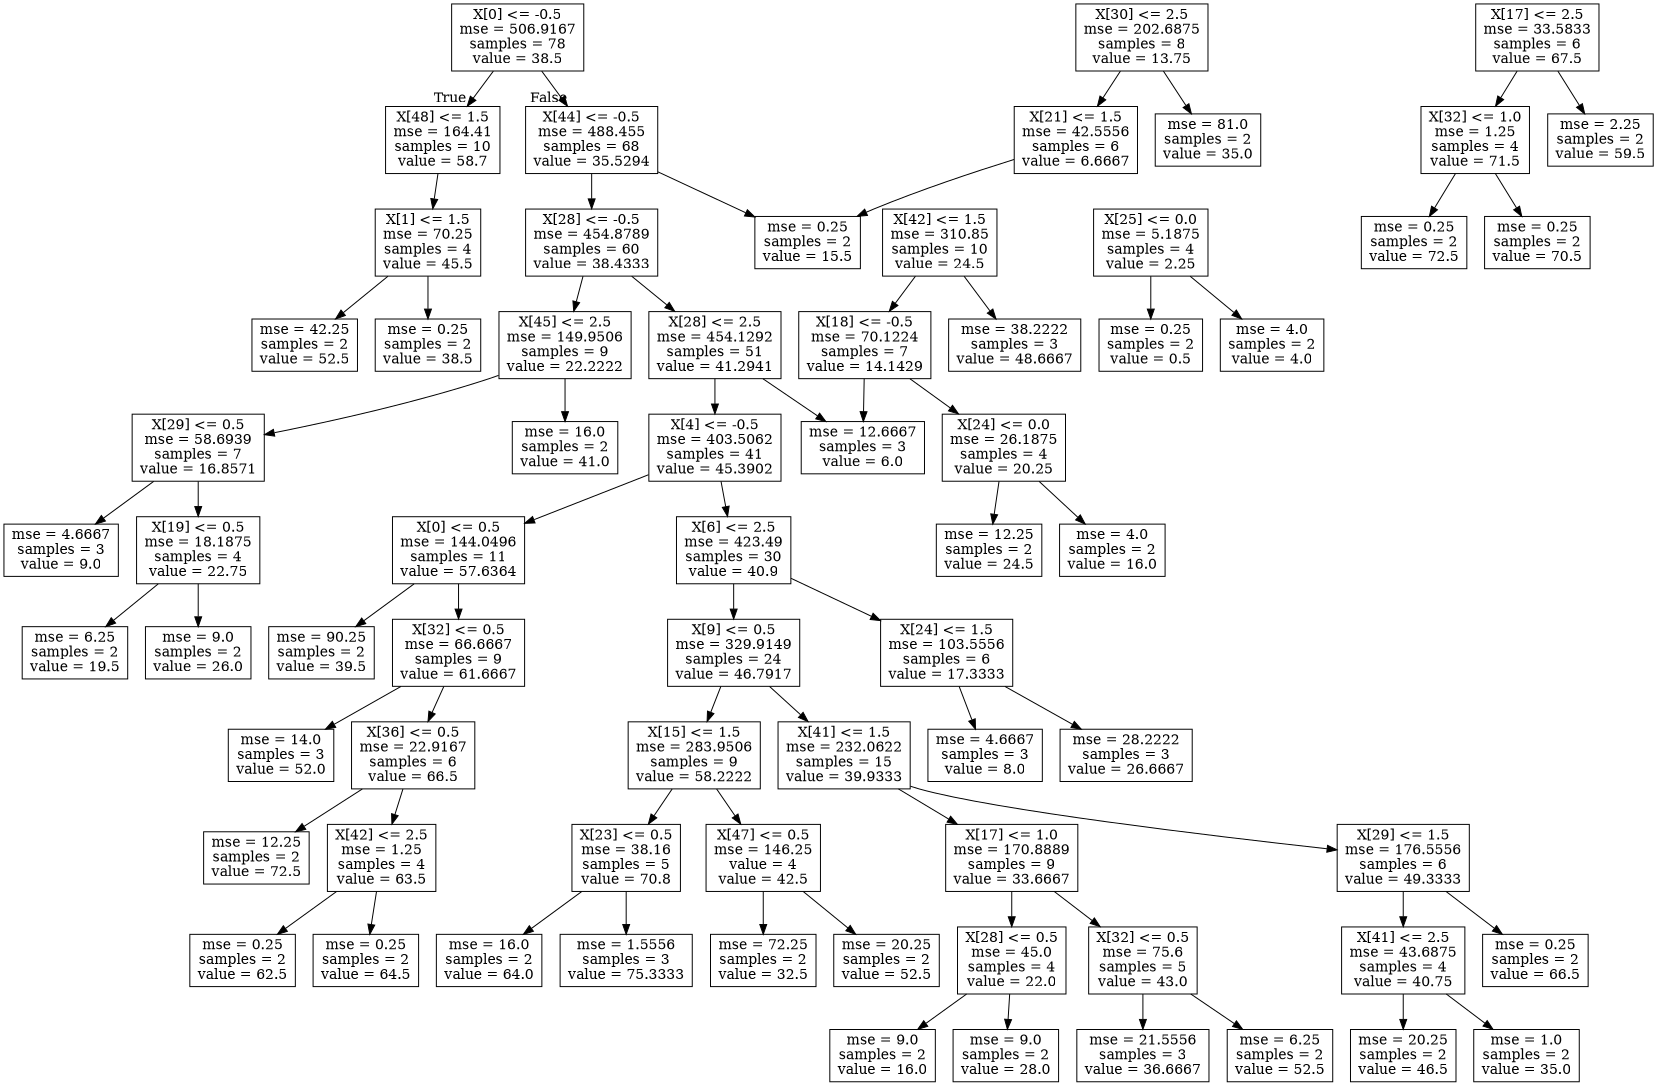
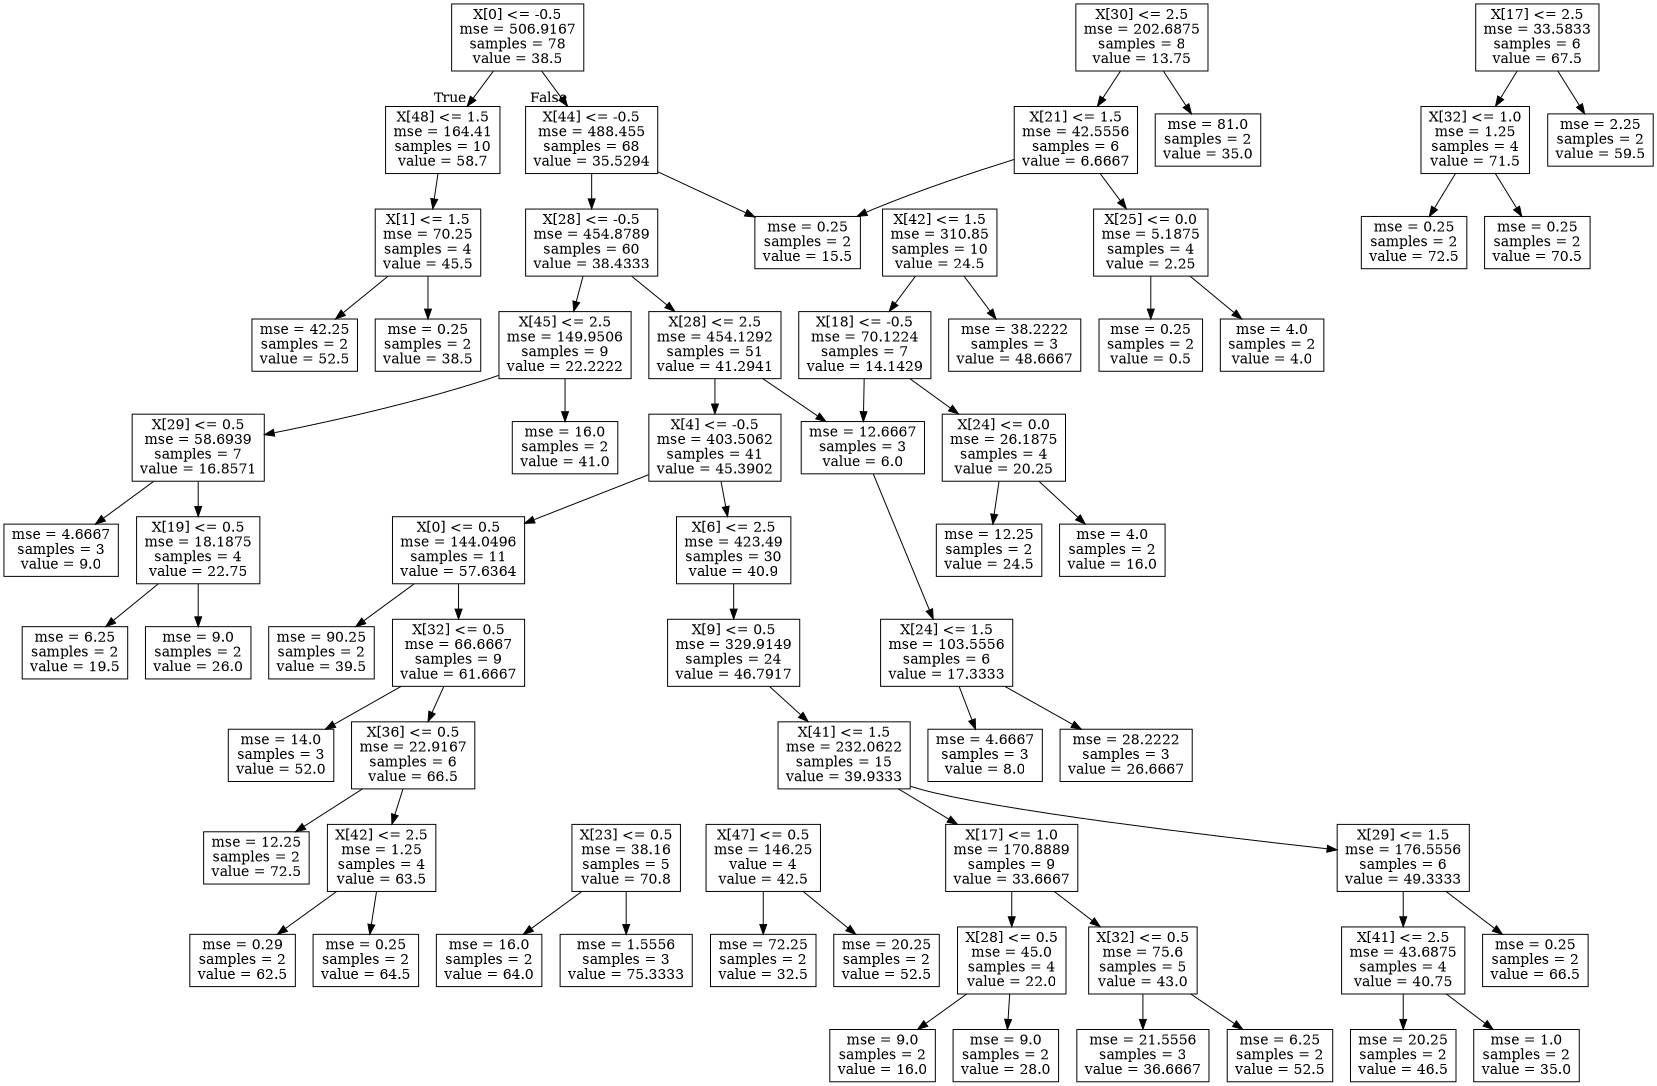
edge "X[21] <= 1.5 mse = 42.5556 samples = 6 value = 6.6667" -> "X[25] <= 0.0 mse = 5.1875 samples = 4 value = 2.25": added
edge "X[6] <= 2.5 mse = 423.49 samples = 30 value = 40.9" -> "X[24] <= 1.5 mse = 103.5556 samples = 6 value = 17.3333": now "mse = 12.6667 samples = 3 value = 6.0" -> "X[24] <= 1.5 mse = 103.5556 samples = 6 value = 17.3333"
node "X[15] <= 1.5 mse = 283.9506 samples = 9 value = 58.2222": removed
node "mse = 0.25 samples = 2 value = 62.5": label "mse = 0.25 samples = 2 value = 62.5" -> "mse = 0.29 samples = 2 value = 62.5"
